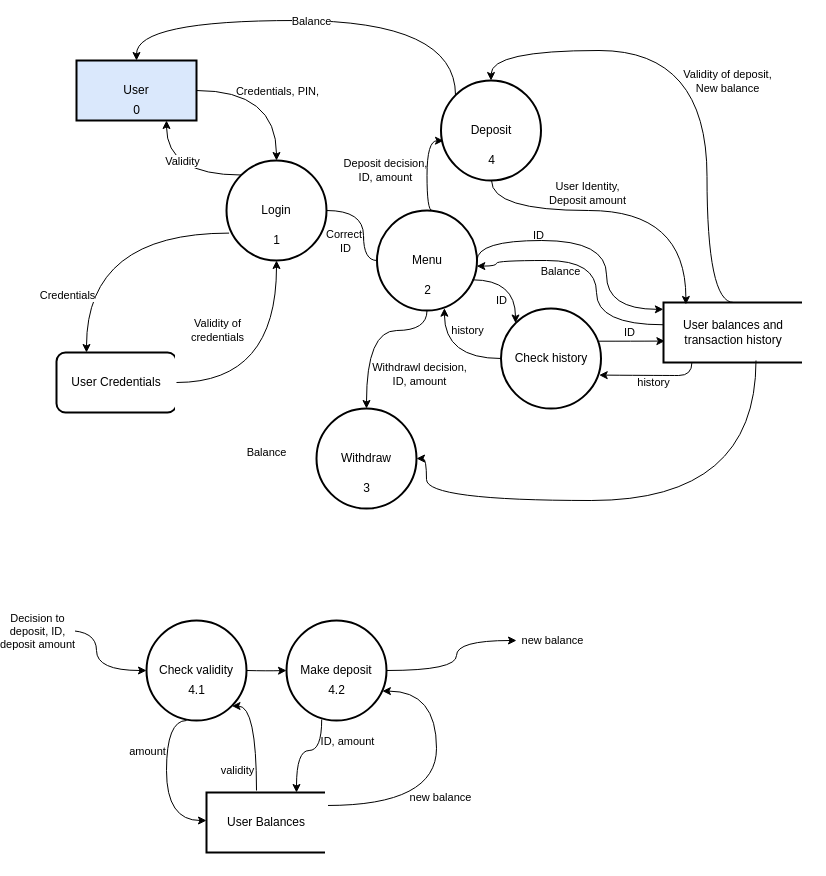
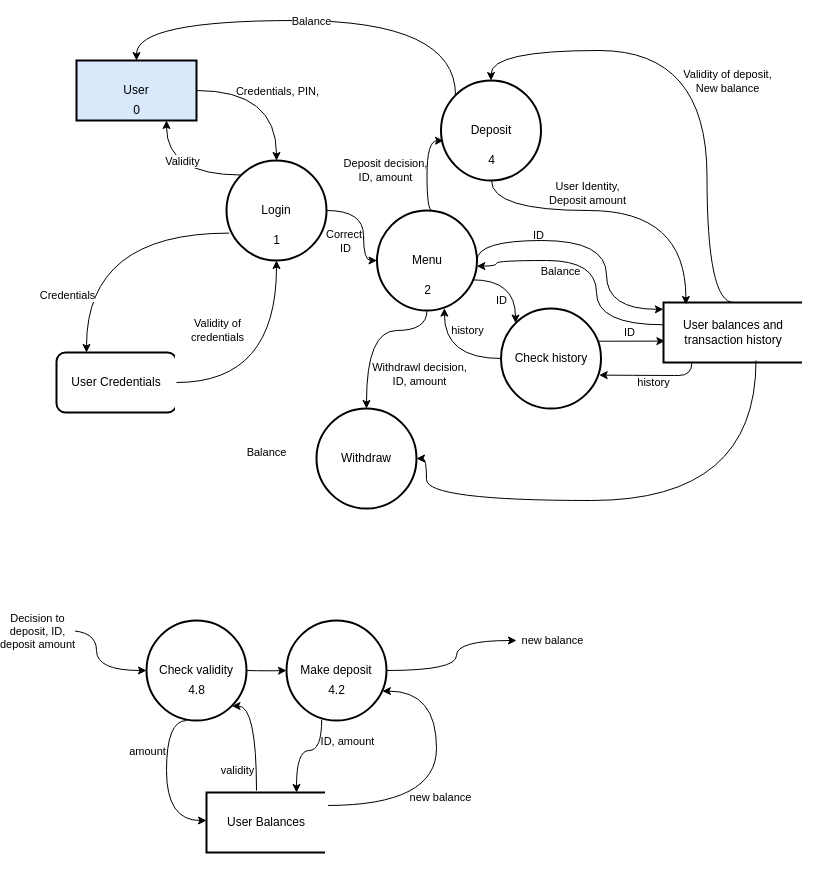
edge "Login" -- "Menu": arrowhead none -> classic
node "3": removed
node "4.1": label "4.1" -> "4.8"
